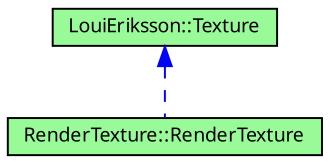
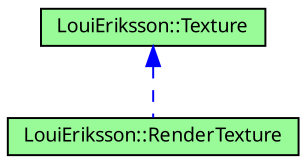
node "RenderTexture::RenderTexture": label "RenderTexture::RenderTexture" -> "LouiEriksson::RenderTexture"
